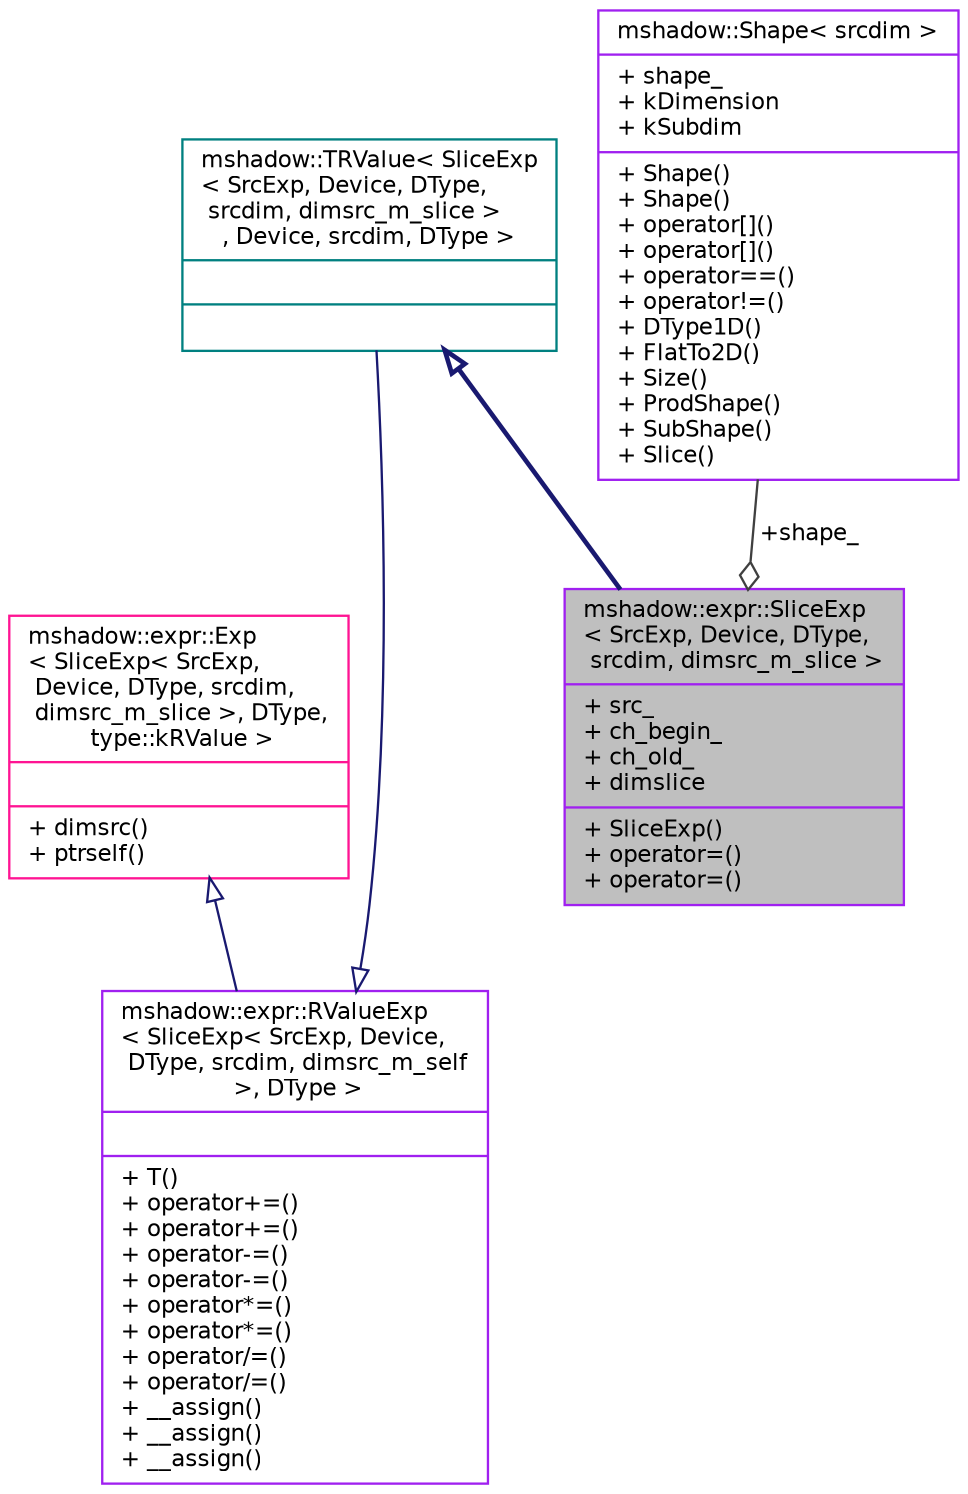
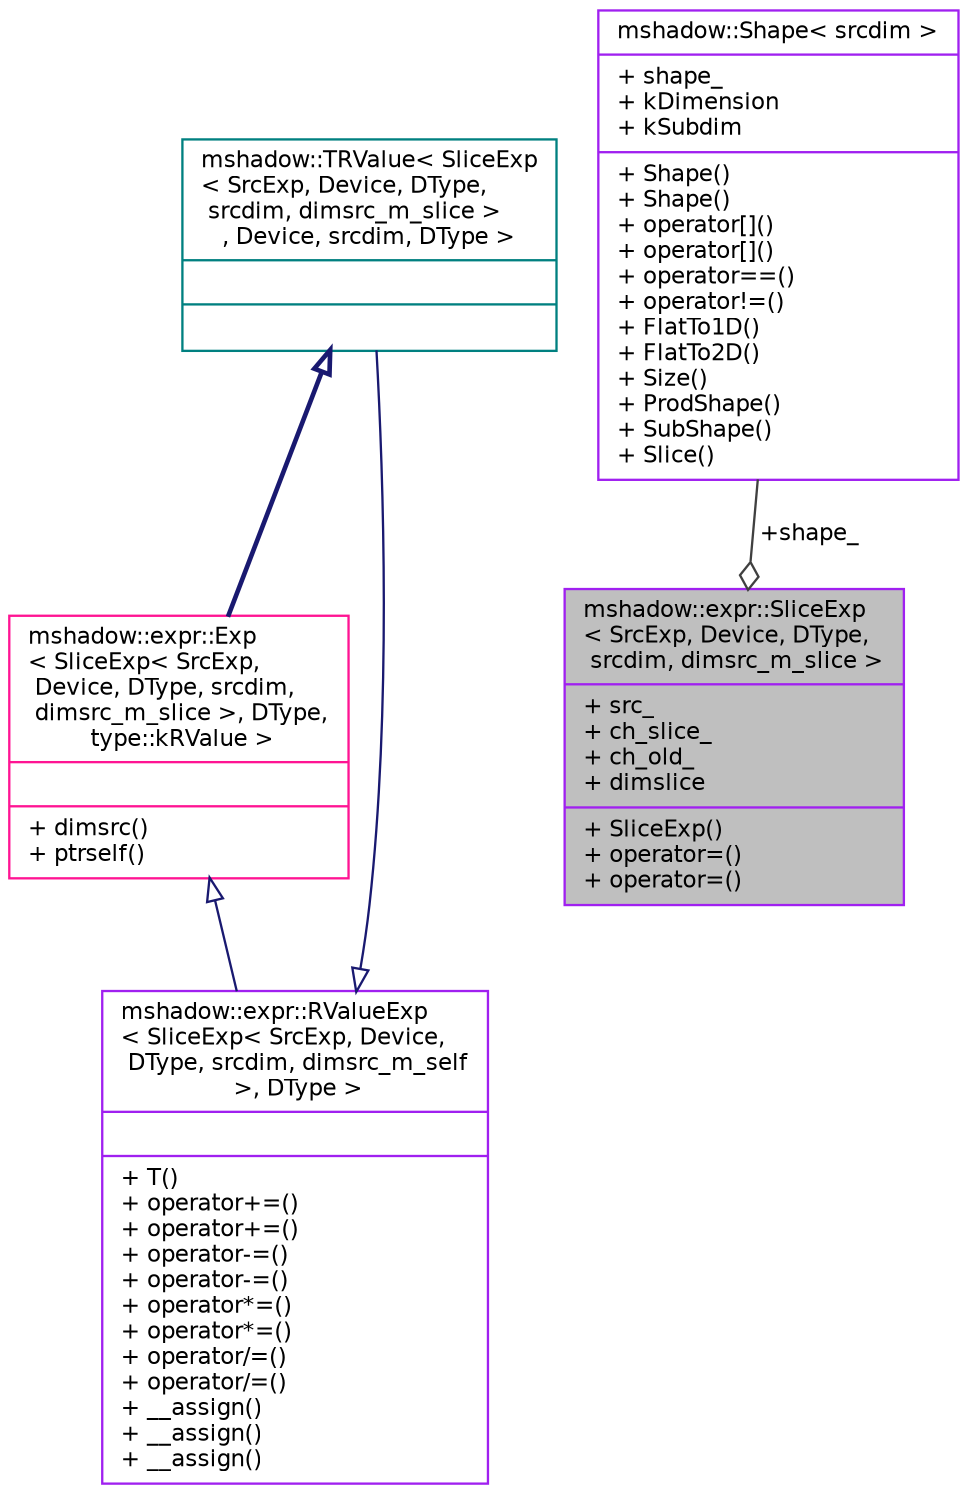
node "mshadow::Shape< srcdim >": text "+ DType1D()" -> "+ FlatTo1D()"
edge "mshadow::expr::SliceExp" -> "mshadow::TRValue< SliceExp": now "mshadow::expr::Exp" -> "mshadow::TRValue< SliceExp"
node "mshadow::expr::SliceExp": text "+ ch_begin_" -> "+ ch_slice_"
